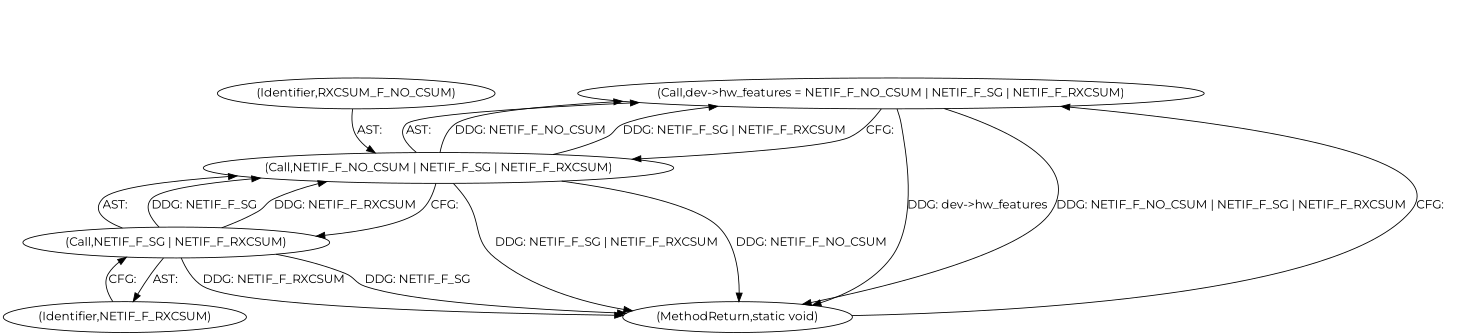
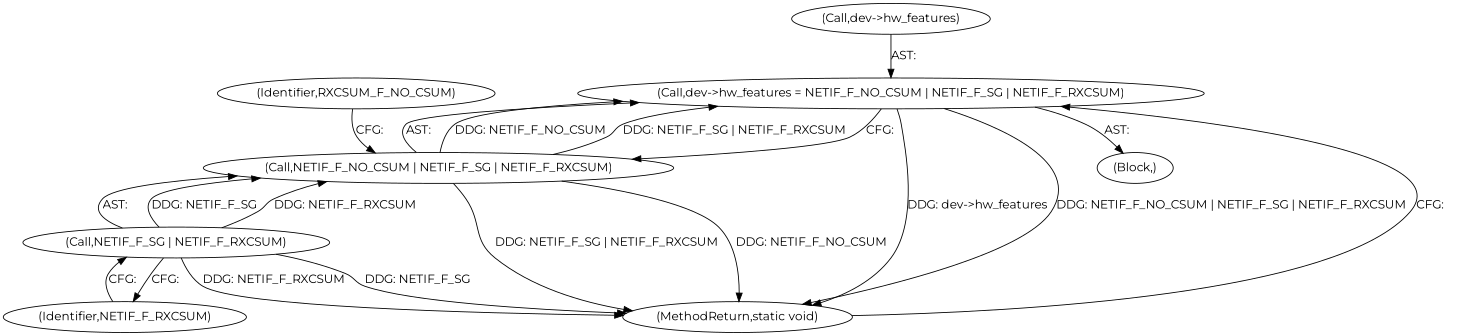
node "(Call,dev->hw_features)": added
edge "(Identifier,RXCSUM_F_NO_CSUM)" -> "(Call,NETIF_F_NO_CSUM | NETIF_F_SG | NETIF_F_RXCSUM)": label "AST: " -> "CFG: "
node "(Block,)": added
edge "(Call,NETIF_F_NO_CSUM | NETIF_F_SG | NETIF_F_RXCSUM)" -> "(Call,NETIF_F_SG | NETIF_F_RXCSUM)": removed, label "CFG:"
edge "(Call,NETIF_F_SG | NETIF_F_RXCSUM)" -> "(Identifier,NETIF_F_RXCSUM)": label "AST: " -> "CFG: "
